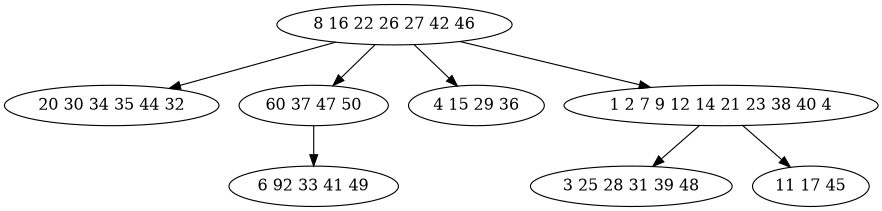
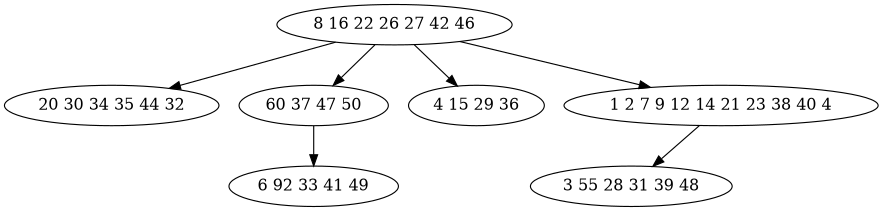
node "3 25 28 31 39 48": label "3 25 28 31 39 48" -> "3 55 28 31 39 48"
node "11 17 45": removed
